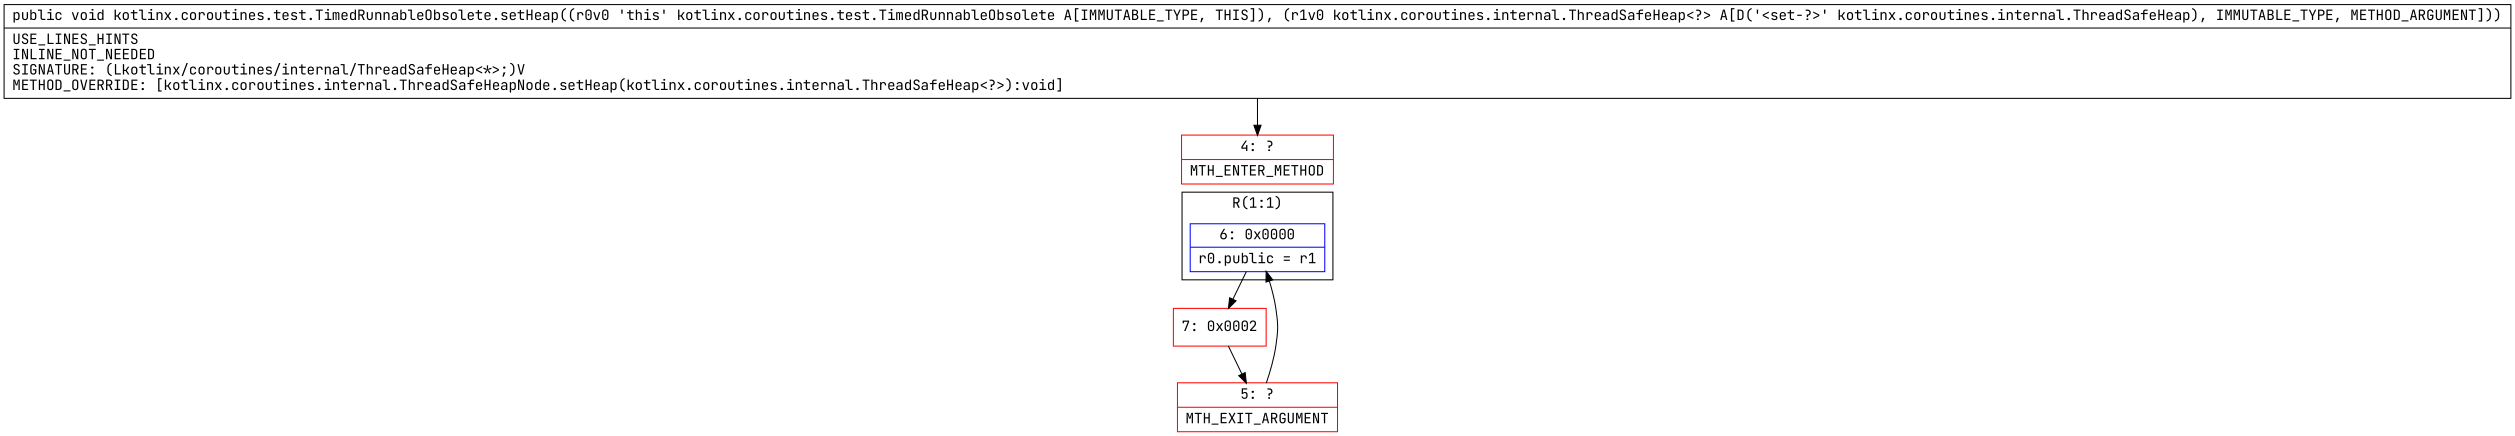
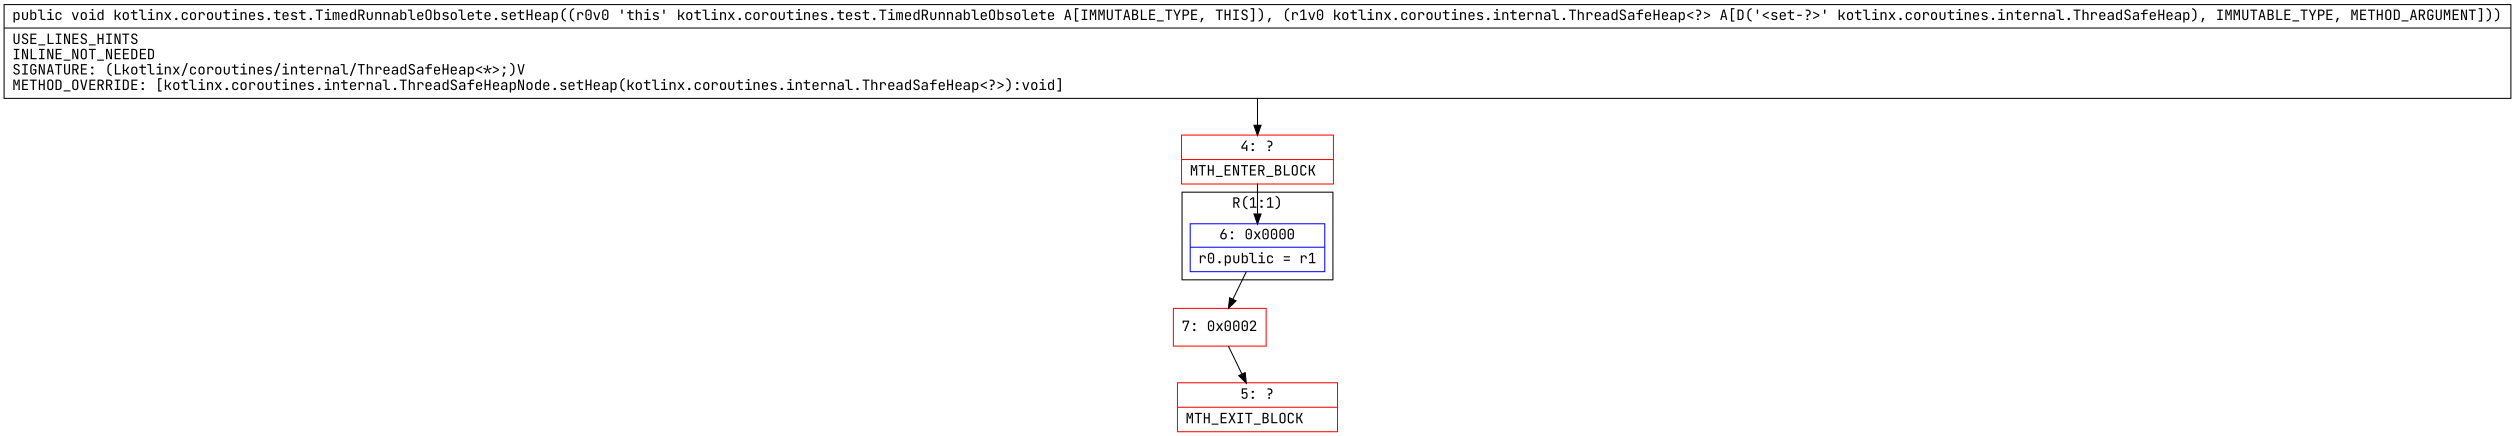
node "4: ?": text "MTH_ENTER_METHOD" -> "MTH_ENTER_BLOCK"
edge "5: ?" -> "6: 0x0000": now "4: ?" -> "6: 0x0000"
node "5: ?": text "MTH_EXIT_ARGUMENT" -> "MTH_EXIT_BLOCK"
